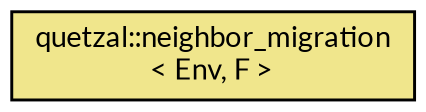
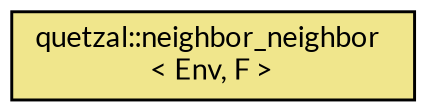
node "quetzal::neighbor_migration < Env, F >": label "quetzal::neighbor_migration < Env, F >" -> "quetzal::neighbor_neighbor < Env, F >"
